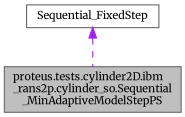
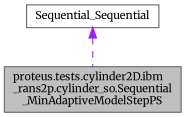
node "Sequential_FixedStep": label "Sequential_FixedStep" -> "Sequential_Sequential"
